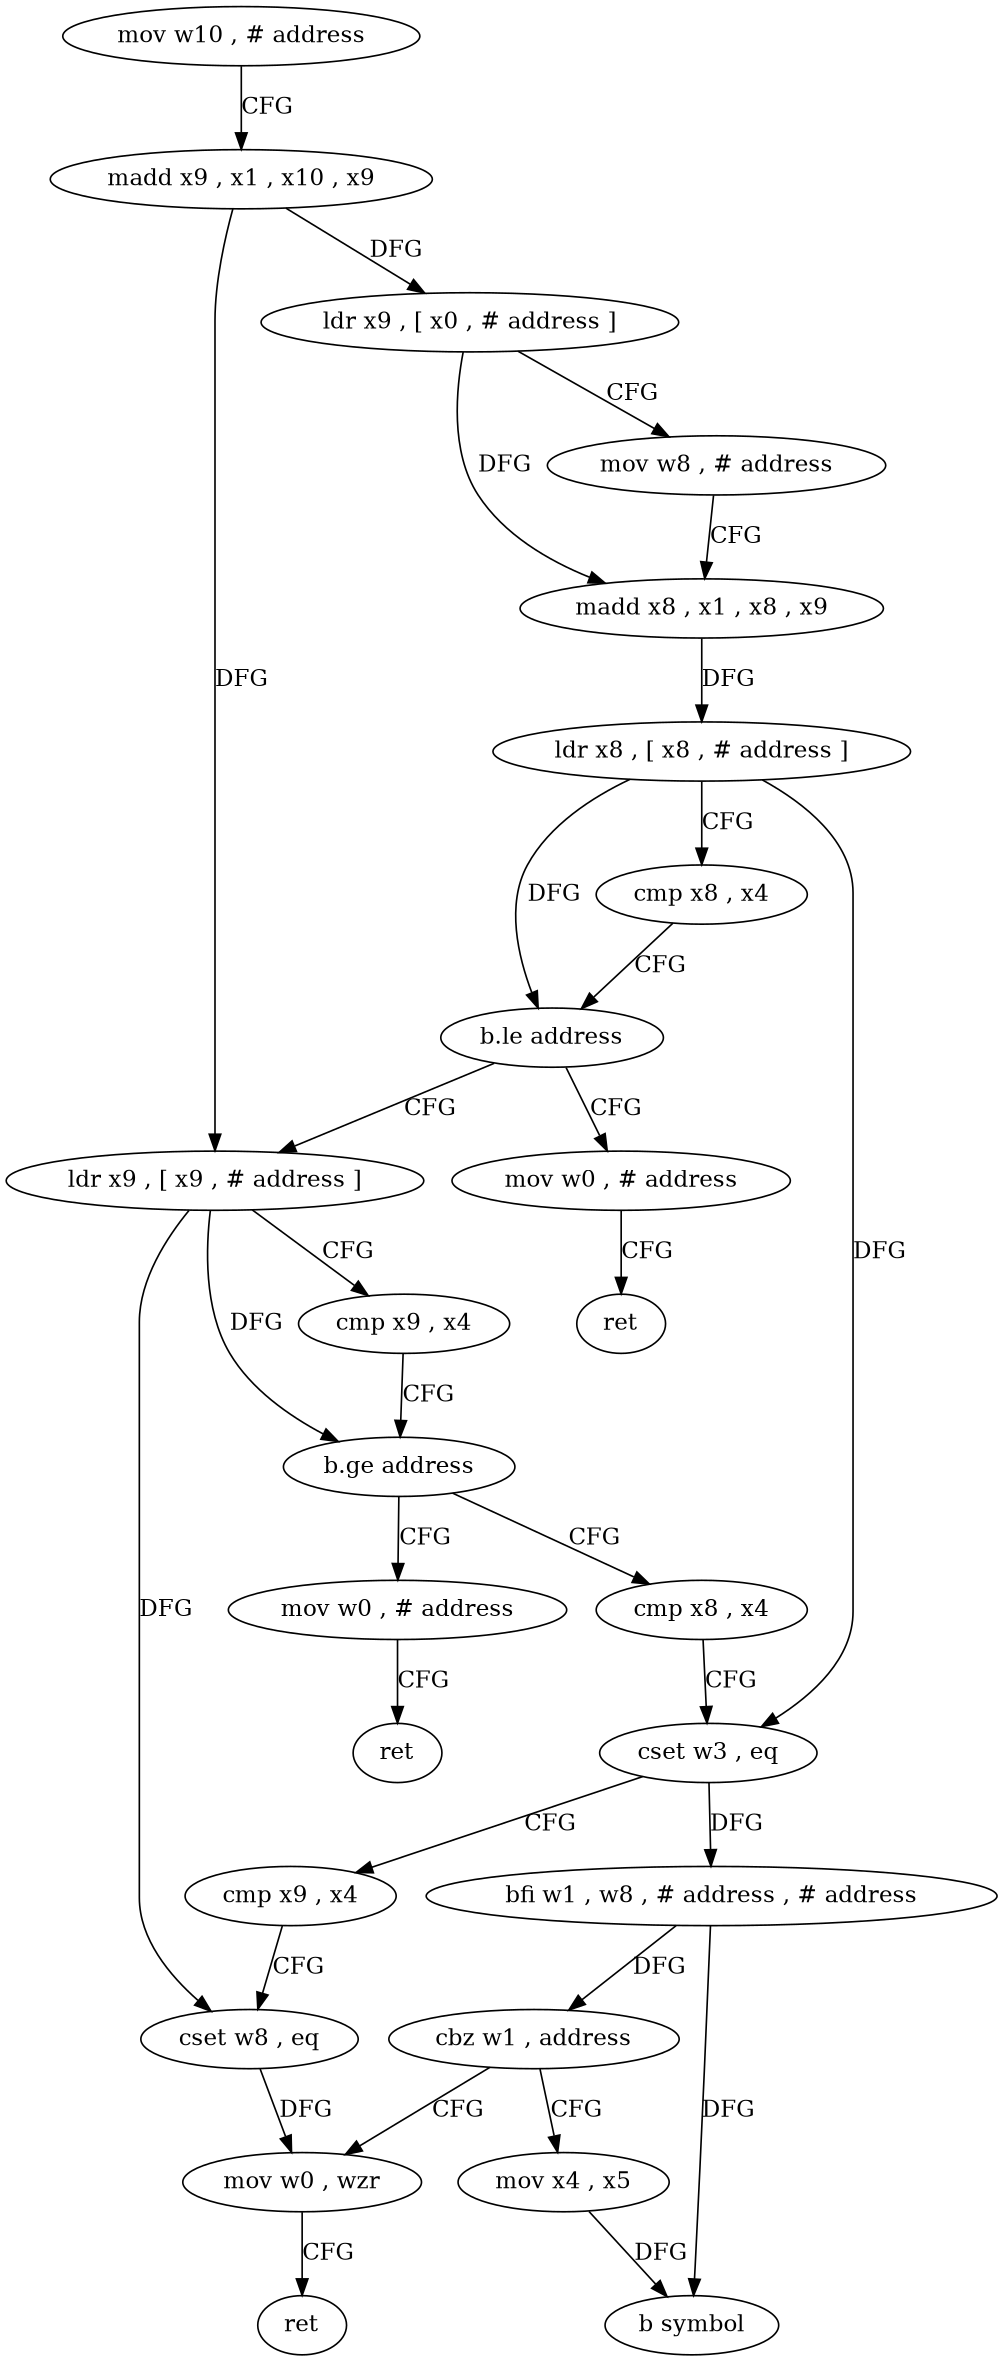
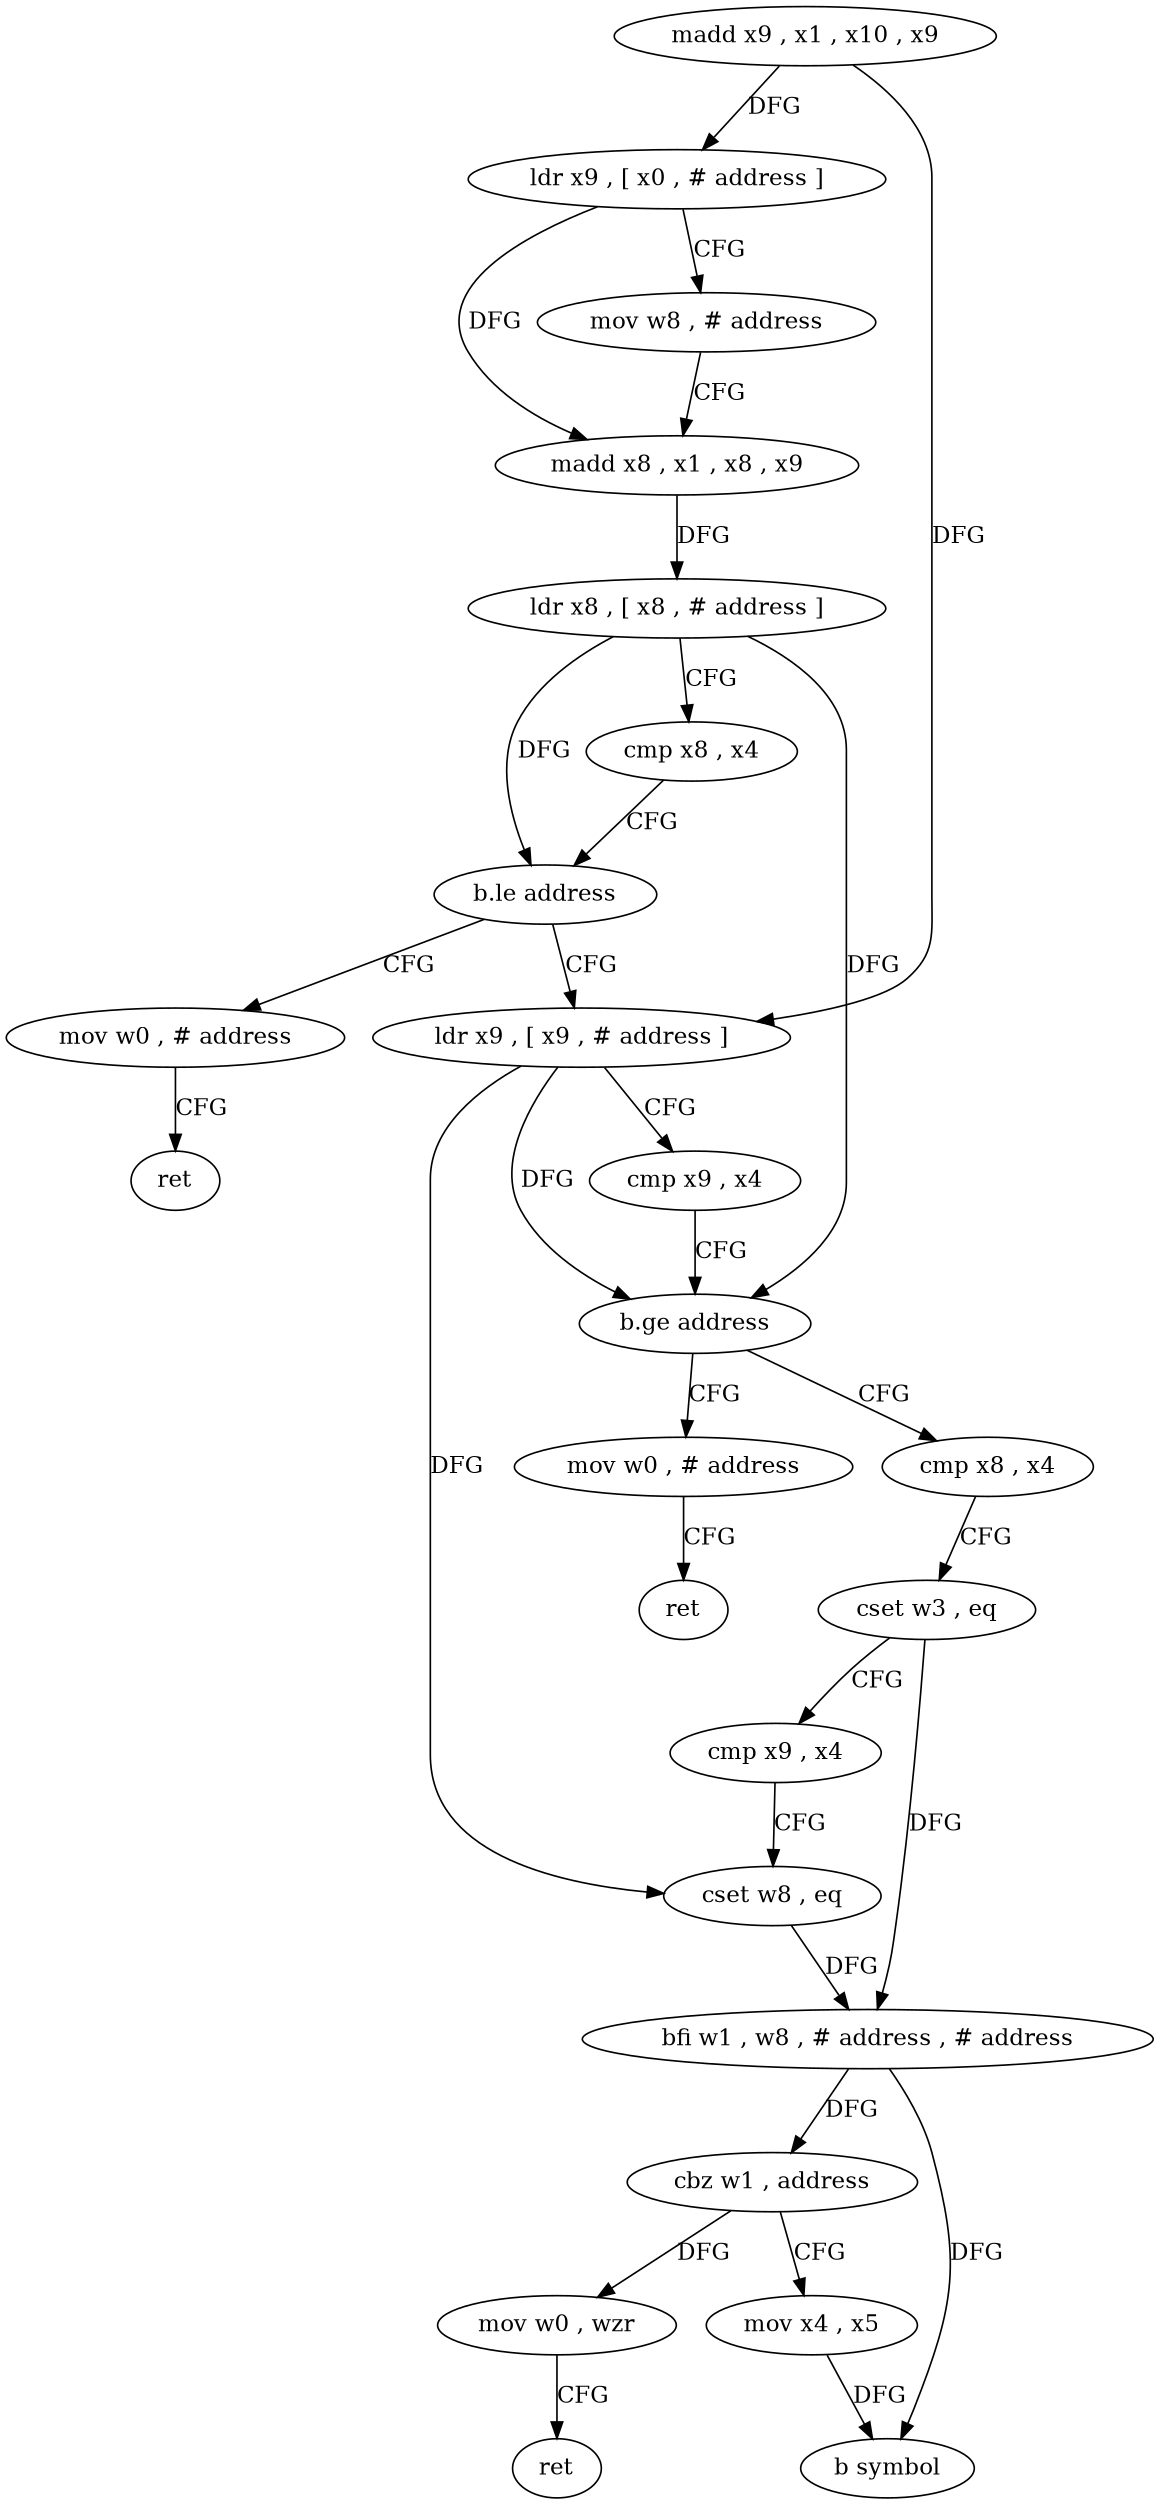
node "mov w10 , # address": removed
edge "ldr x8 , [ x8 , # address ]" -> "cset w3 , eq": now "ldr x8 , [ x8 , # address ]" -> "b.ge address"
edge "cset w8 , eq" -> "mov w0 , wzr": now "cset w8 , eq" -> "bfi w1 , w8 , # address , # address"
edge "cbz w1 , address" -> "mov w0 , wzr": label "CFG" -> "DFG"
